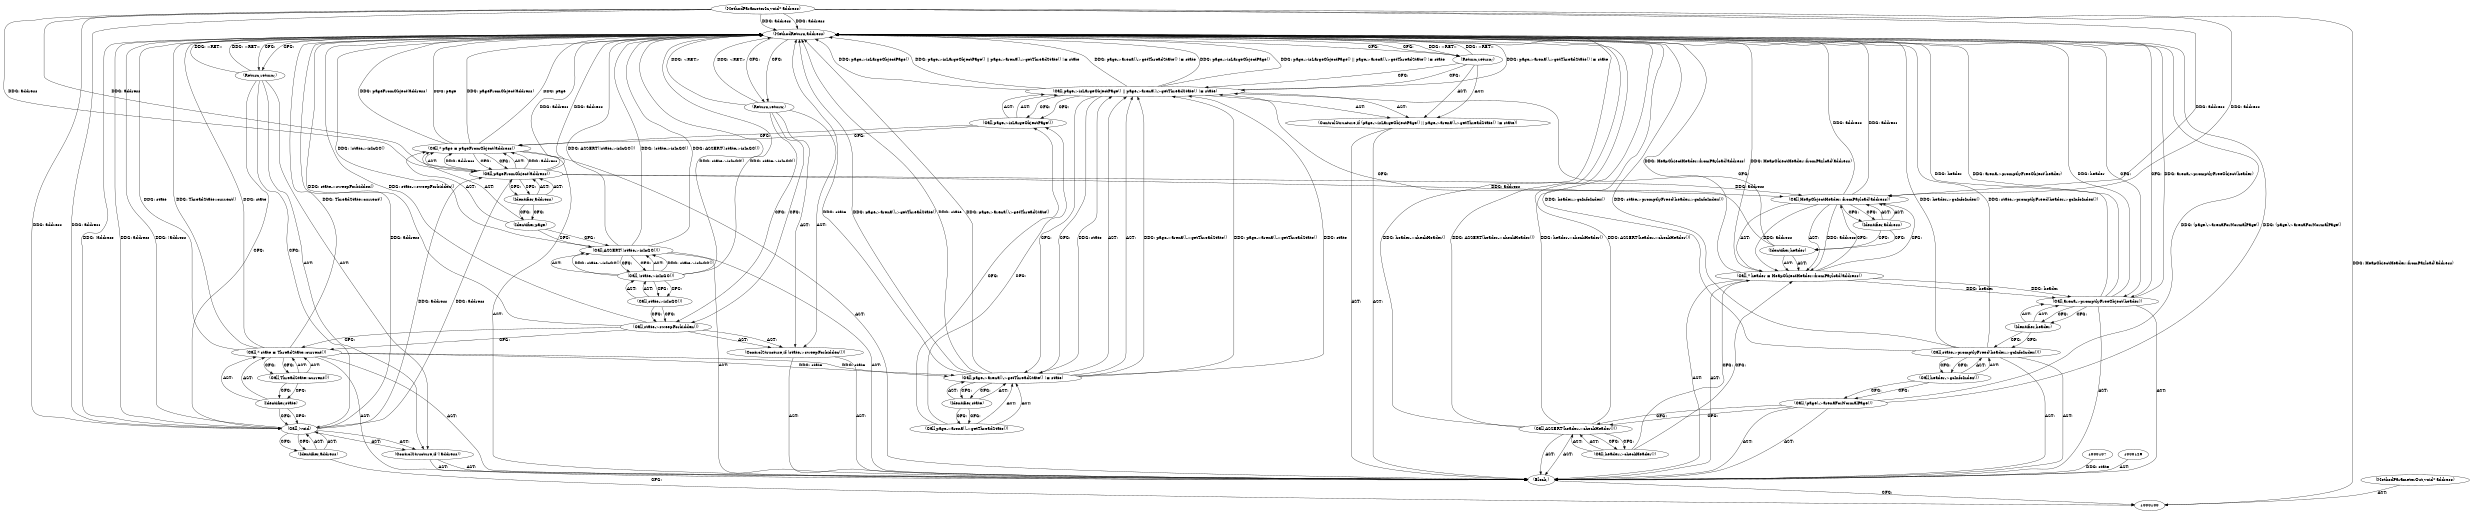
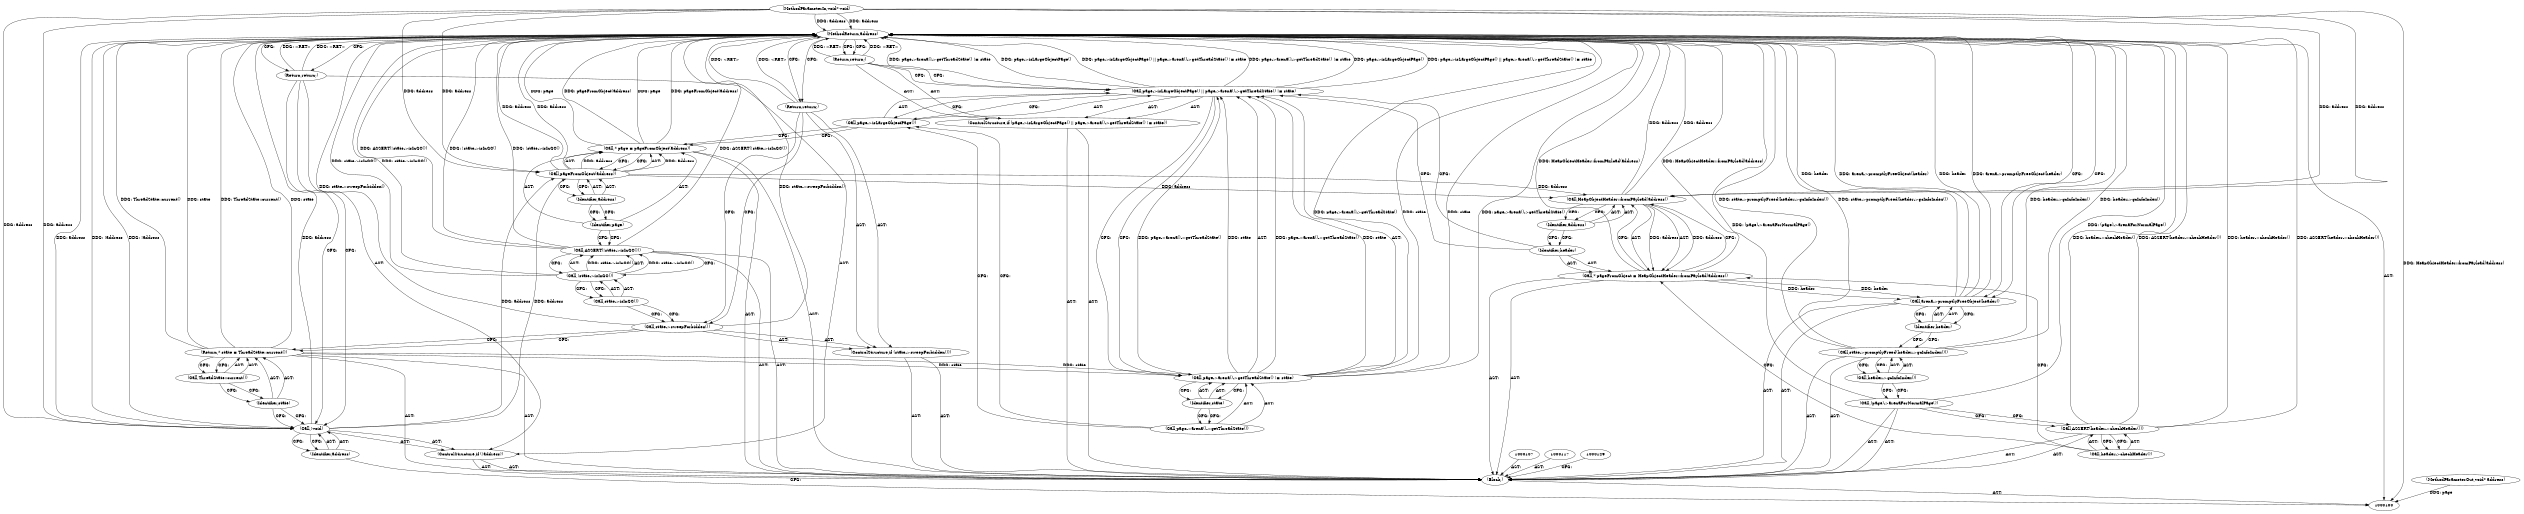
node "(MethodParameterIn,void* address)": label "(MethodParameterIn,void* address)" -> "(MethodParameterIn,void* void)"
edge "(MethodReturn,address)" -> "1000100": added, label "AST:"
node "(Call,* header = HeapObjectHeader::fromPayload(address))": label "(Call,* header = HeapObjectHeader::fromPayload(address))" -> "(Call,* pageFromObject = HeapObjectHeader::fromPayload(address))"
node "(Call,* state = ThreadState::current())": label "(Call,* state = ThreadState::current())" -> "(Return,* state = ThreadState::current())"
node "1000117": added
edge "1000107" -> "(Block,)": label "DDG: state" -> "AST: "
edge "1000129" -> "(Block,)": label "AST: " -> "CFG: "
edge "(Block,)" -> "1000100": label "CFG: " -> "AST: "
edge "(MethodParameterOut,void* address)" -> "1000100": label "AST: " -> "DDG: page"
